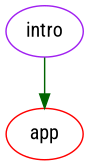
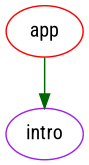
edge "intro" -> "app": reversed
